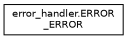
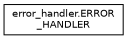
node "error_handler.ERROR _ERROR": label "error_handler.ERROR _ERROR" -> "error_handler.ERROR _HANDLER"
